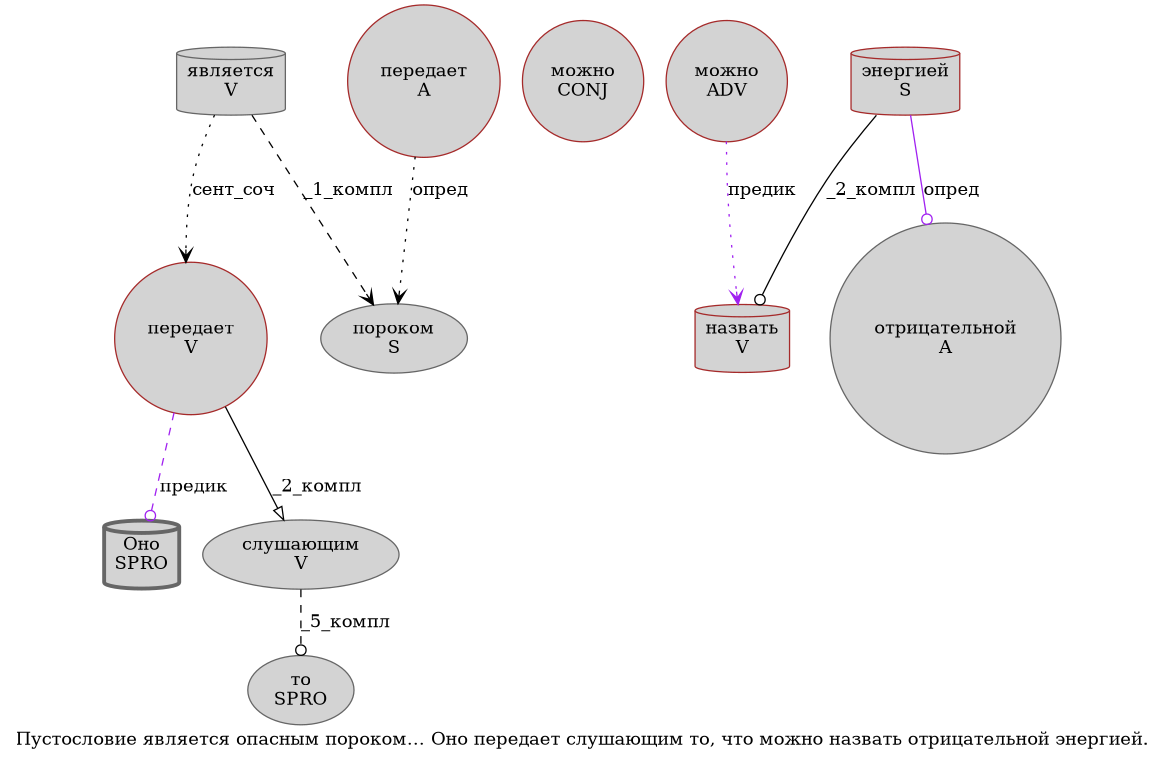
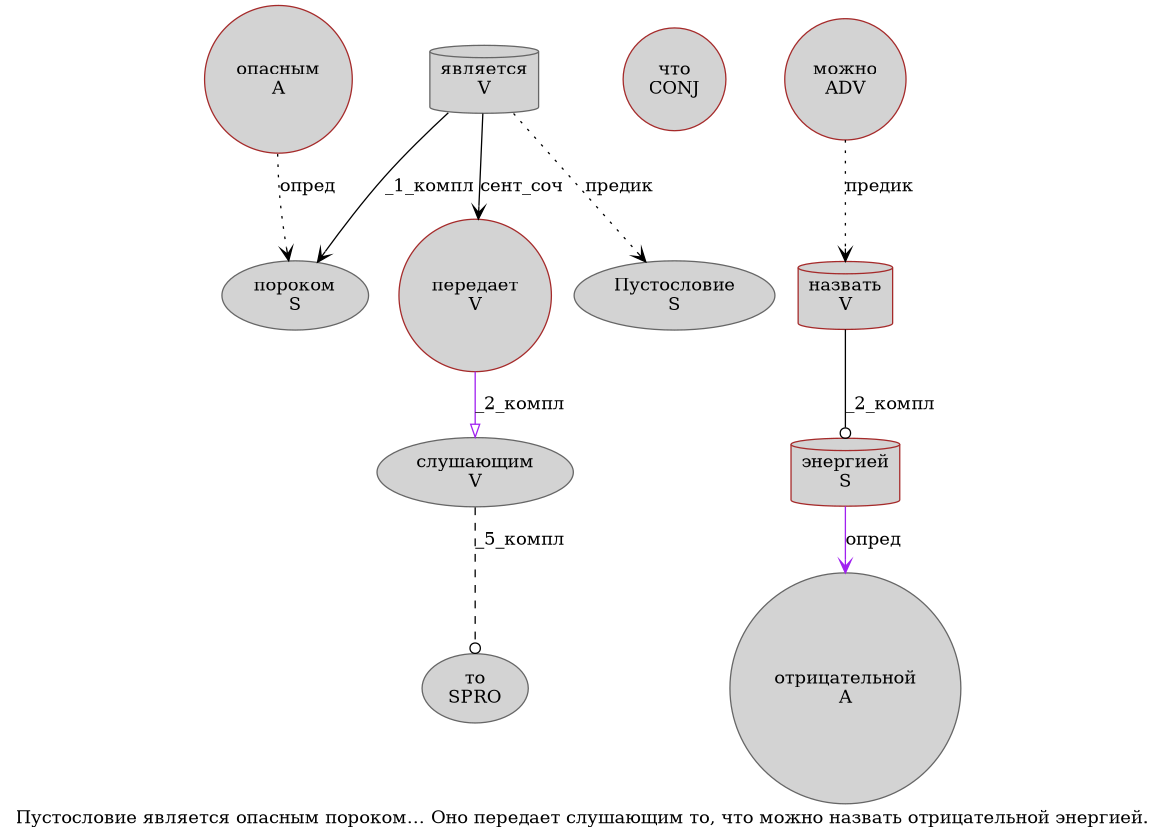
node "передает A": label "передает A" -> "опасным A"
node "можно CONJ": label "можно CONJ" -> "что CONJ"
edge "энергией S" -> "отрицательной A": arrowhead odot -> vee
edge "является V" -> "передает V": style dotted -> solid
edge "энергией S" -> "назвать V": reversed
edge "является V" -> "пороком S": style dashed -> solid
edge "можно ADV" -> "назвать V": color purple -> black
node "Пустословие S": added
edge "передает V" -> "слушающим V": color black -> purple
node "Оно SPRO": removed
